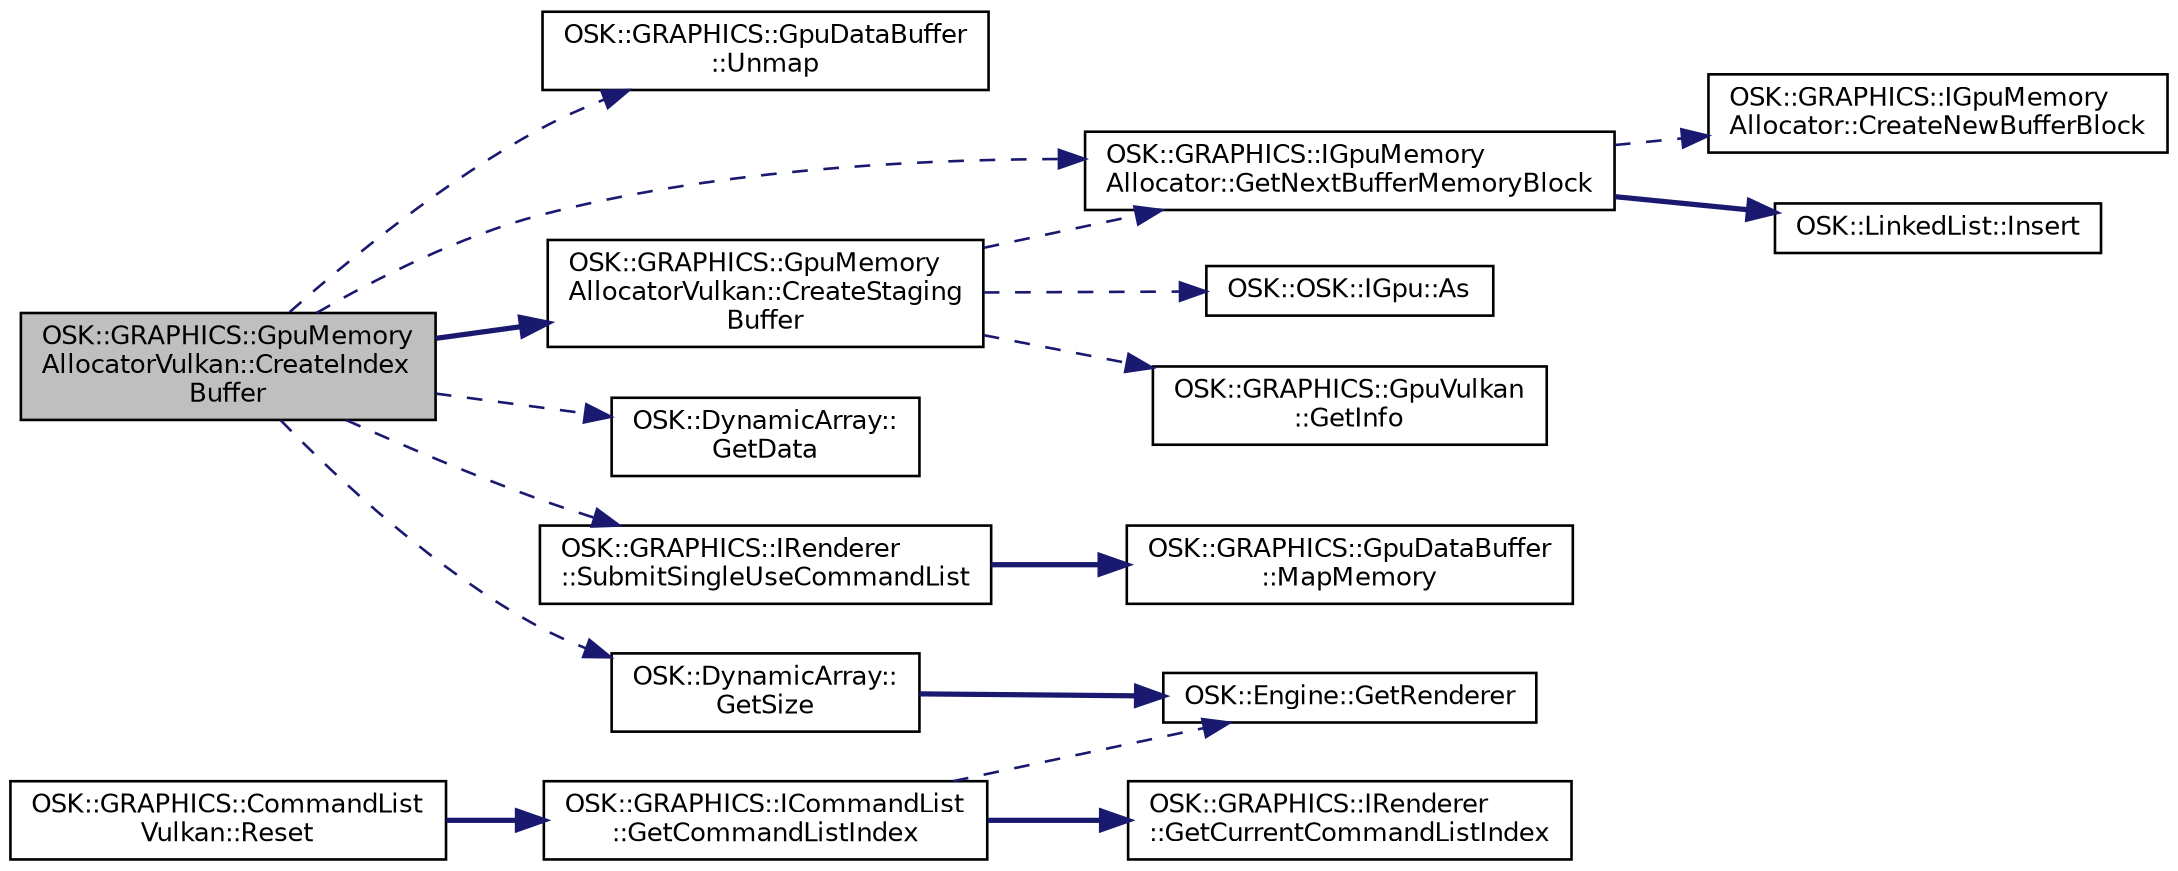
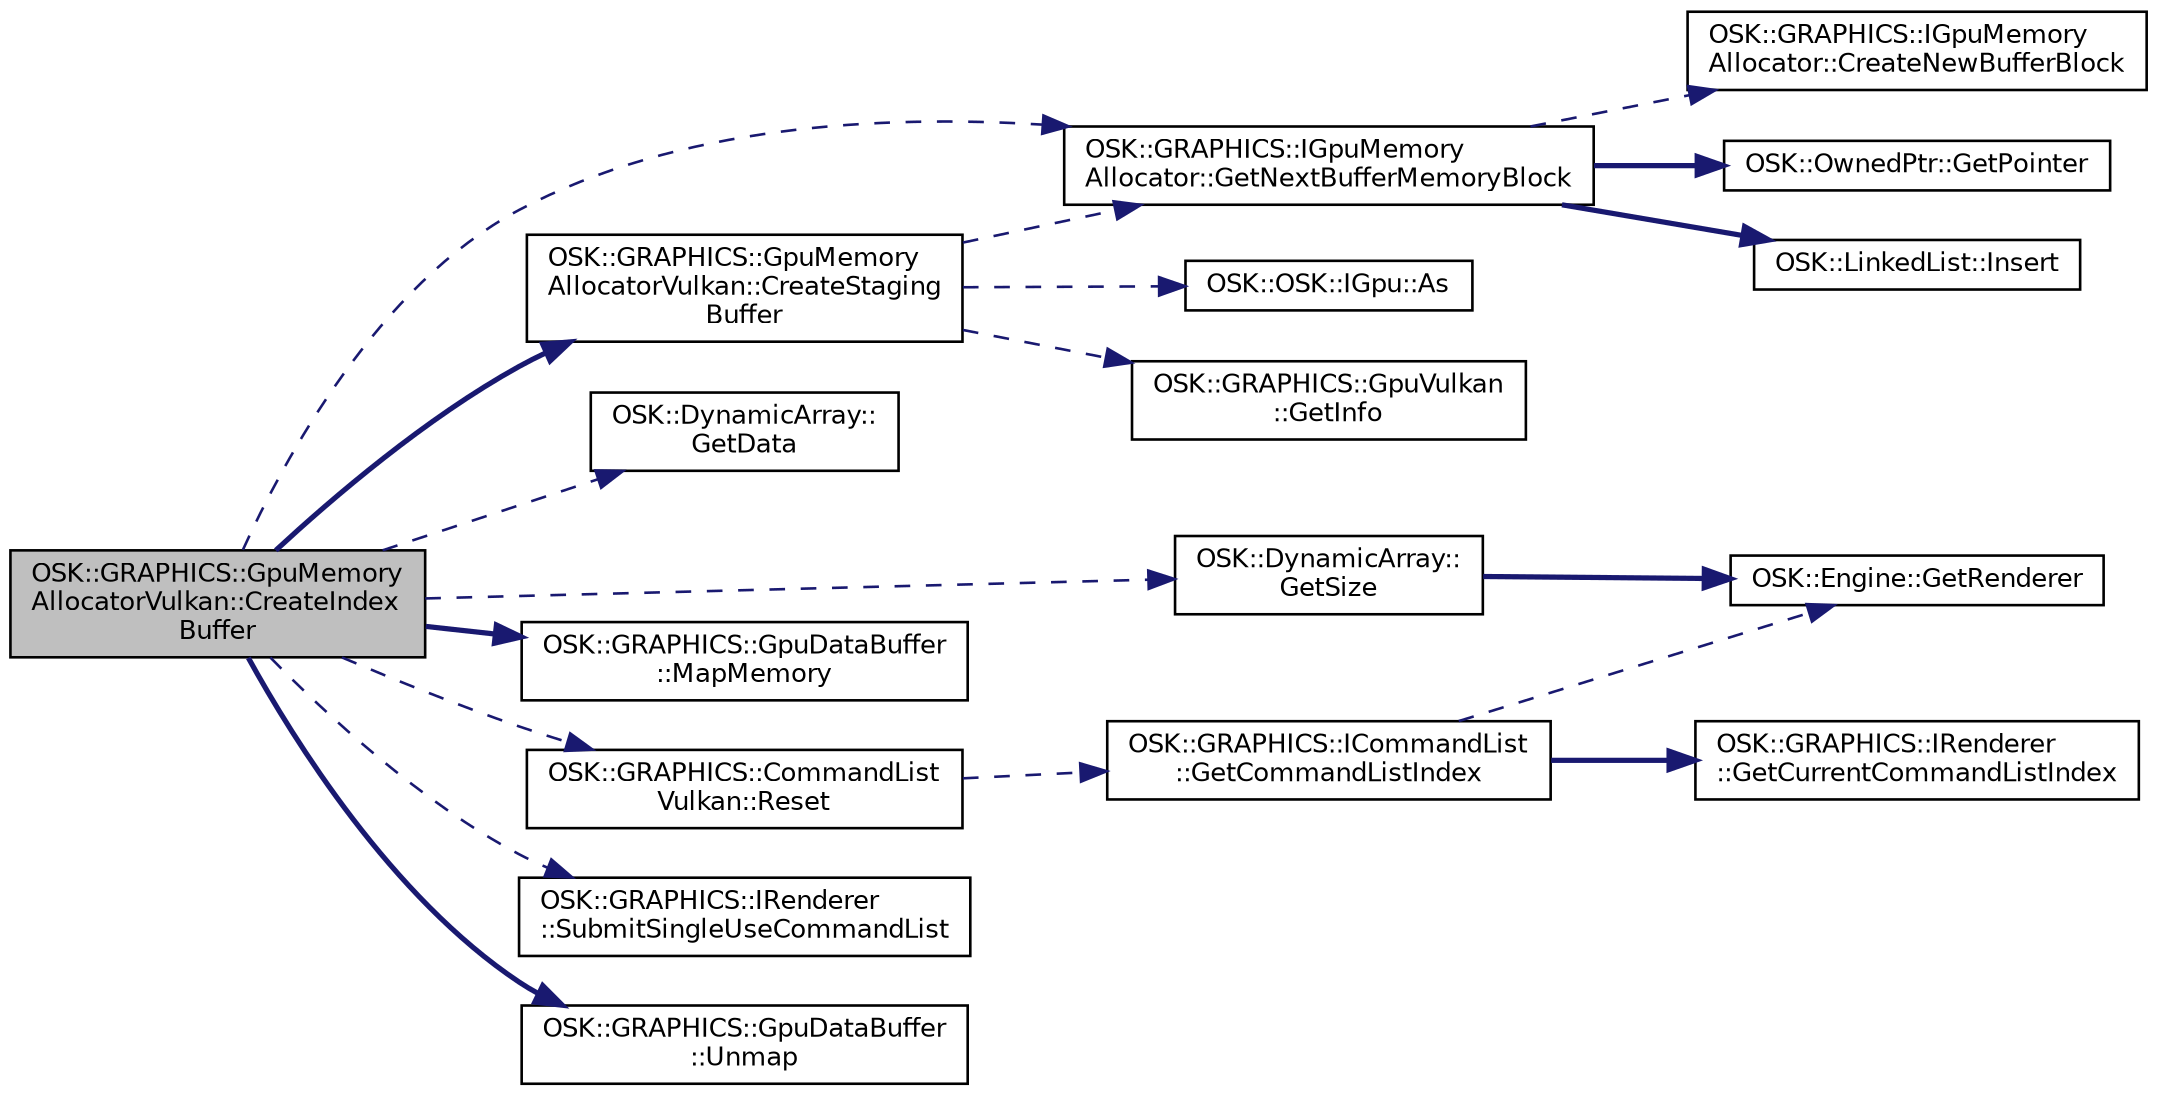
node "OSK::OwnedPtr::GetPointer": added
edge "OSK::GRAPHICS::GpuMemory AllocatorVulkan::CreateIndex Buffer" -> "OSK::GRAPHICS::GpuDataBuffer ::Unmap": style dashed -> bold
edge "OSK::GRAPHICS::IRenderer ::SubmitSingleUseCommandList" -> "OSK::GRAPHICS::GpuDataBuffer ::MapMemory": now "OSK::GRAPHICS::GpuMemory AllocatorVulkan::CreateIndex Buffer" -> "OSK::GRAPHICS::GpuDataBuffer ::MapMemory"
edge "OSK::GRAPHICS::GpuMemory AllocatorVulkan::CreateIndex Buffer" -> "OSK::GRAPHICS::CommandList Vulkan::Reset": added
edge "OSK::GRAPHICS::CommandList Vulkan::Reset" -> "OSK::GRAPHICS::ICommandList ::GetCommandListIndex": style bold -> dashed
